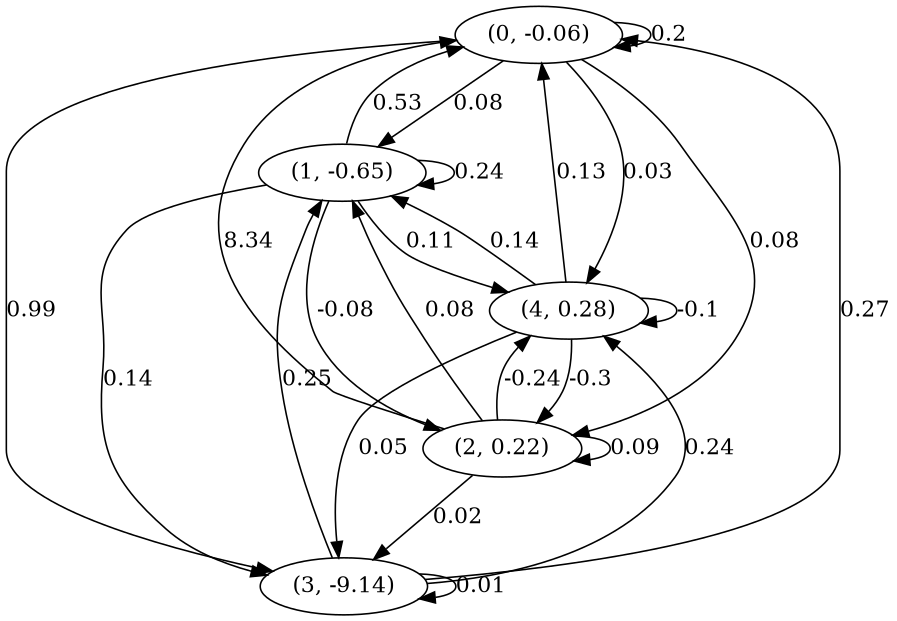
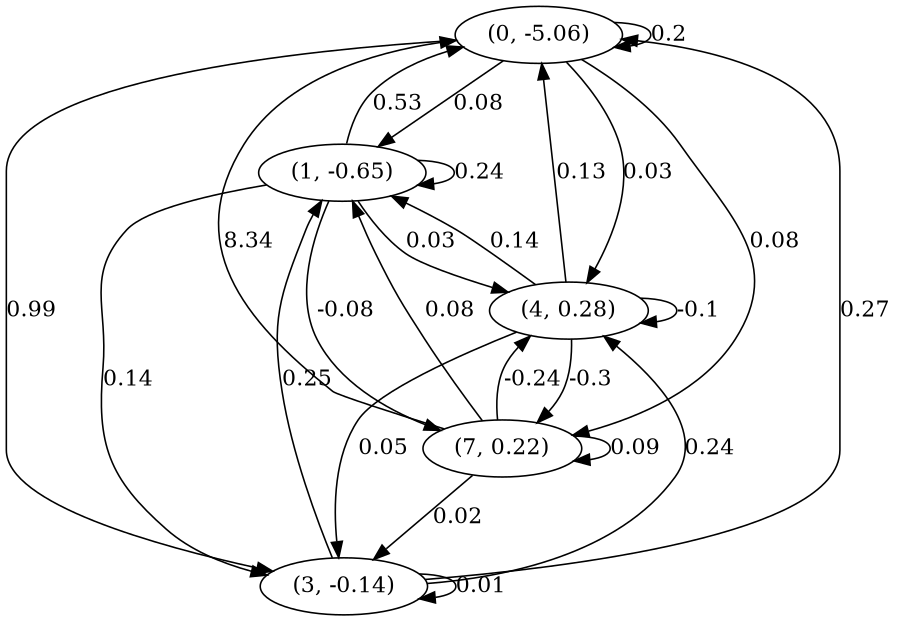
node "(0, -0.06)": label "(0, -0.06)" -> "(0, -5.06)"
edge "(1, -0.65)" -> "(4, 0.28)": label "0.11" -> "0.03"
node "(2, 0.22)": label "(2, 0.22)" -> "(7, 0.22)"
node "(3, -9.14)": label "(3, -9.14)" -> "(3, -0.14)"
